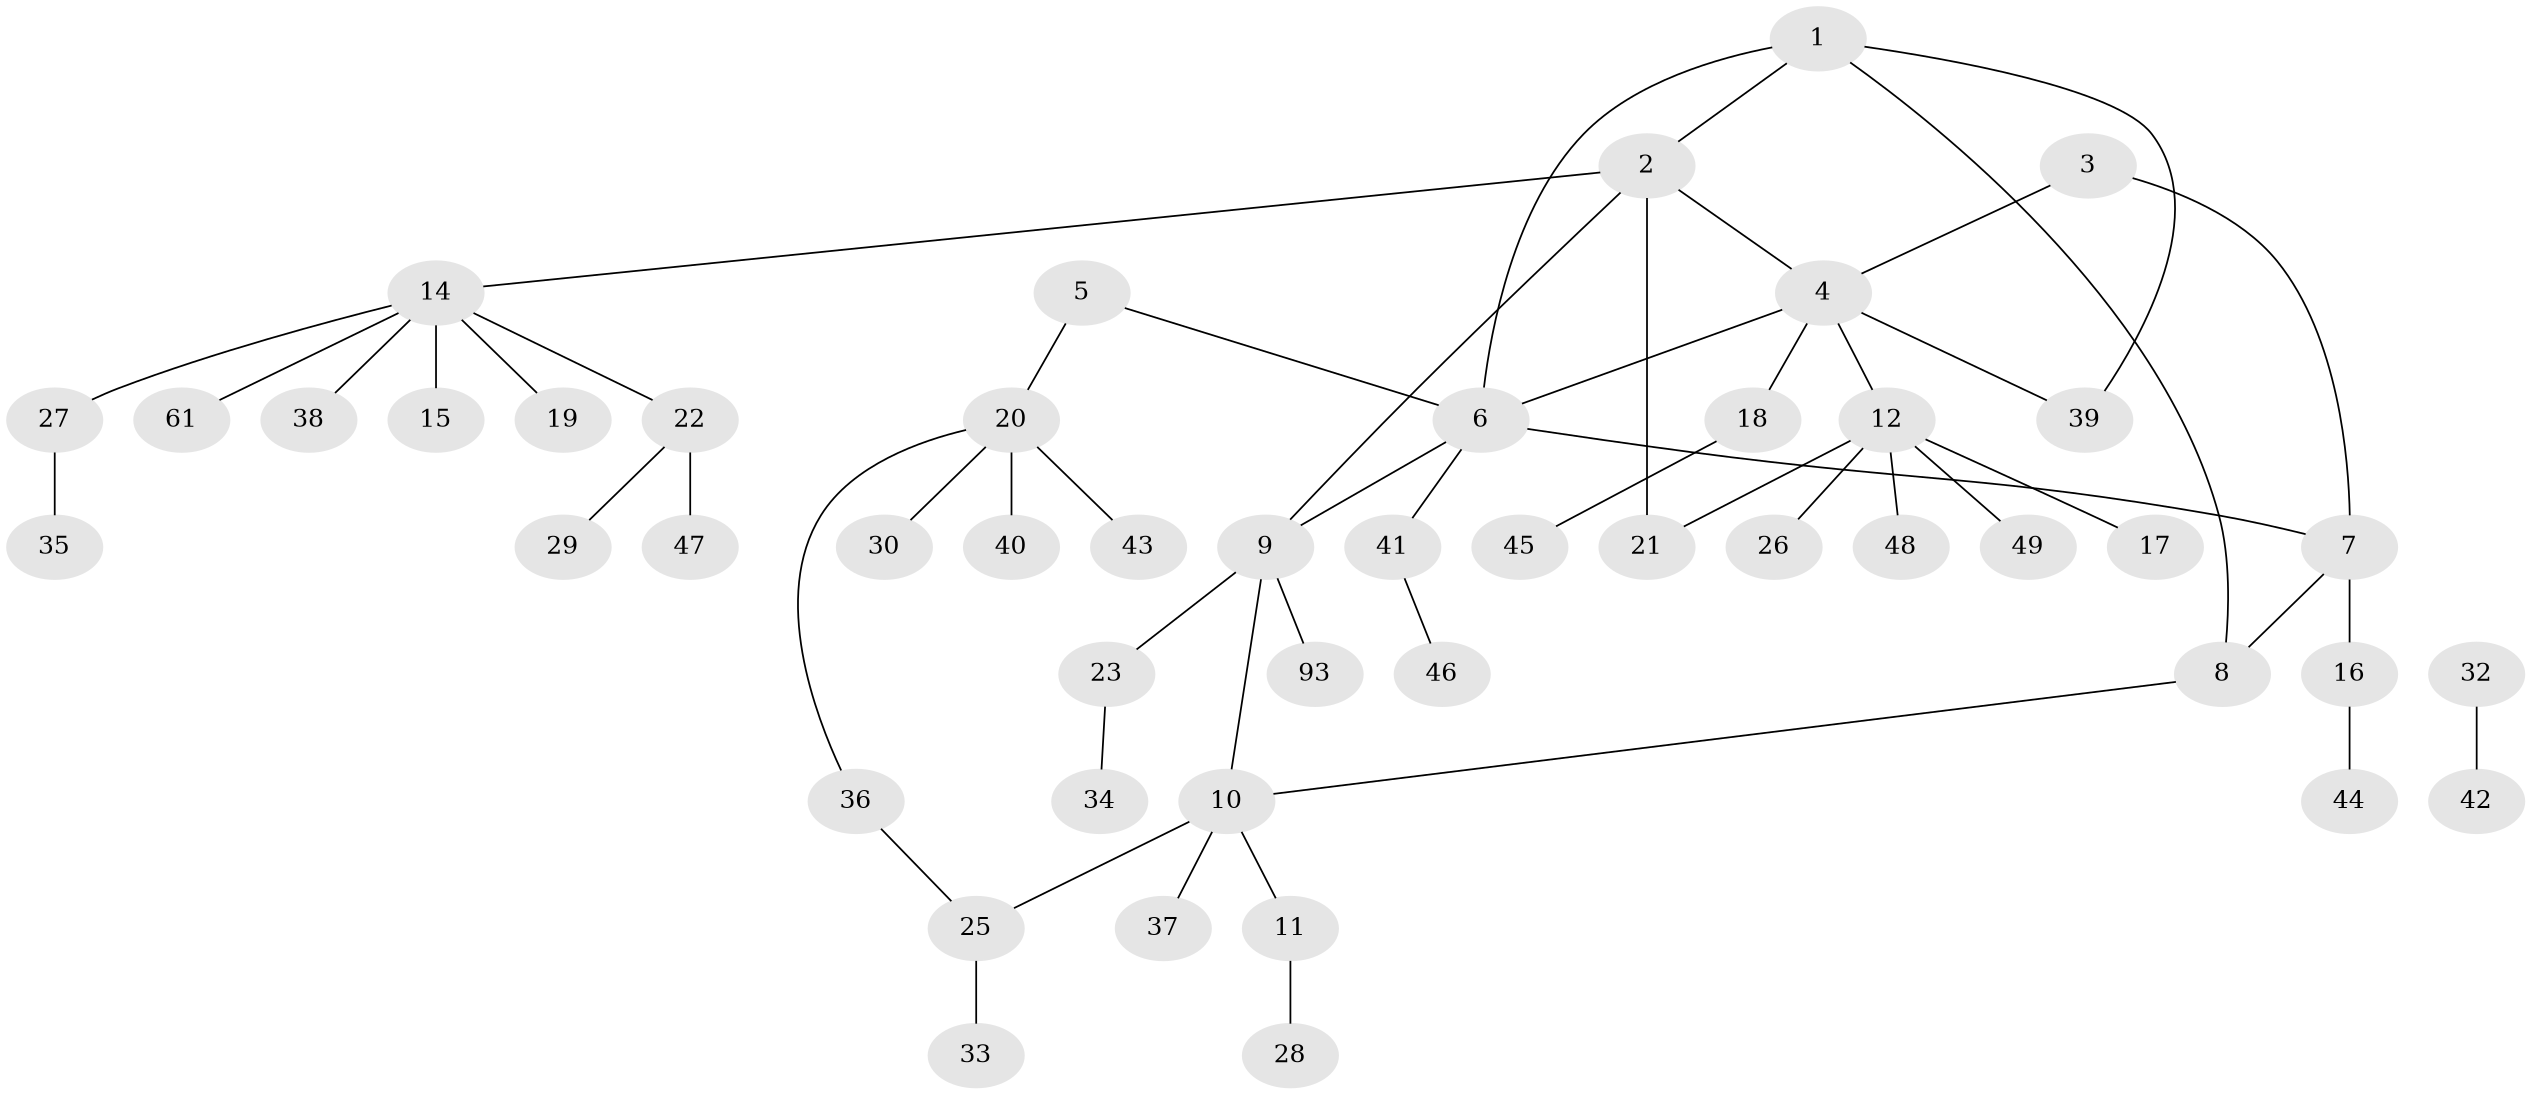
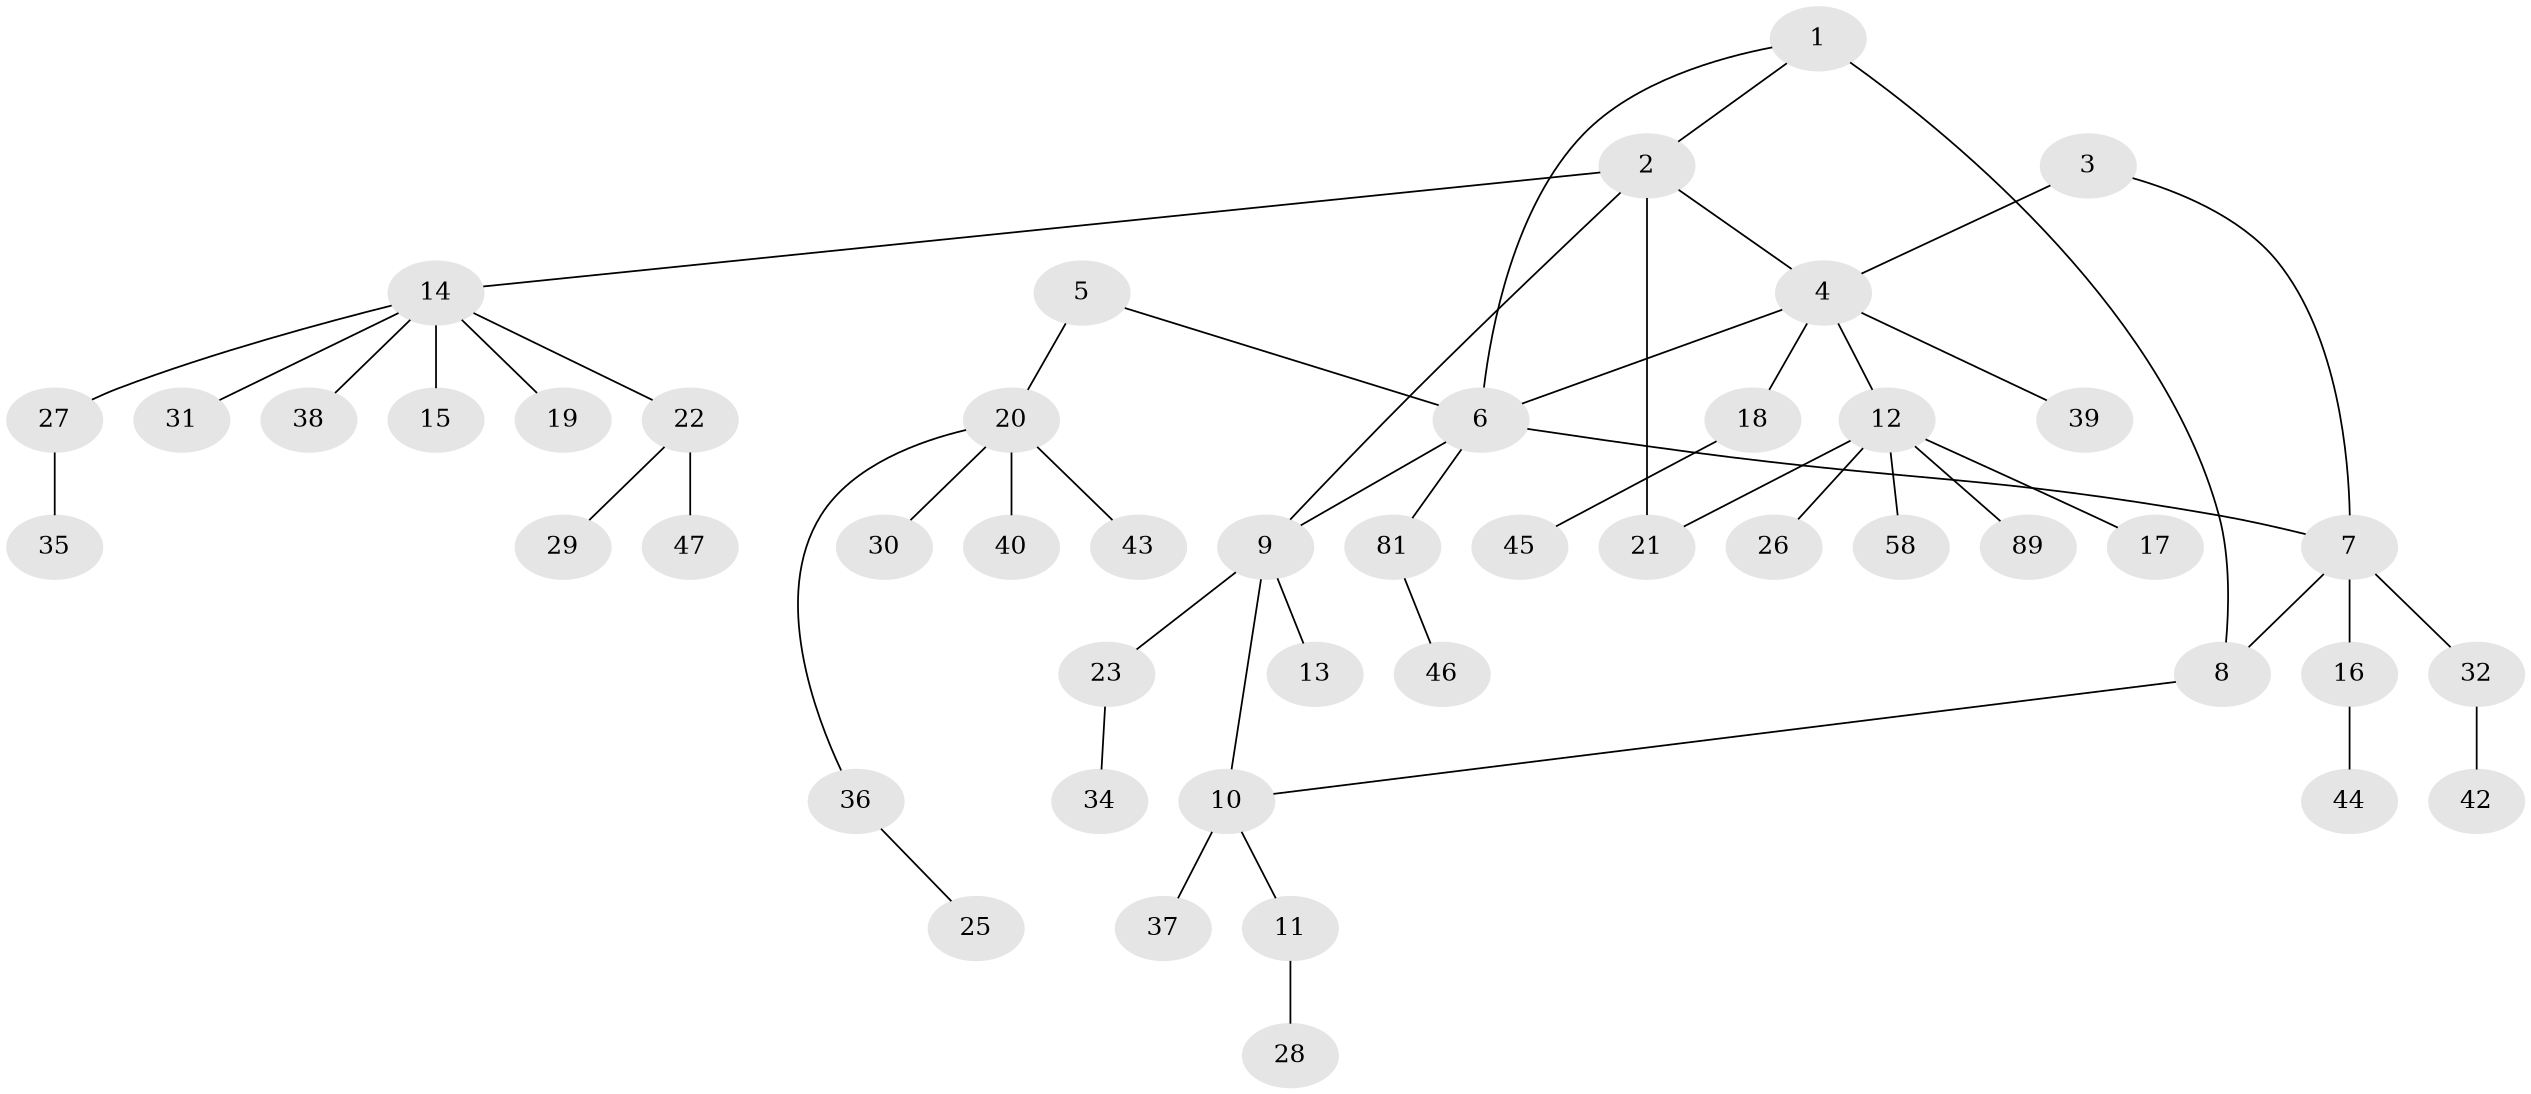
edge "1" -- "39": removed
node "61": label "61" -> "31"
node "41": label "41" -> "81"
node "48": label "48" -> "58"
node "49": label "49" -> "89"
edge "7" -- "32": added
node "93": label "93" -> "13"
edge "10" -- "25": removed
node "33": removed
